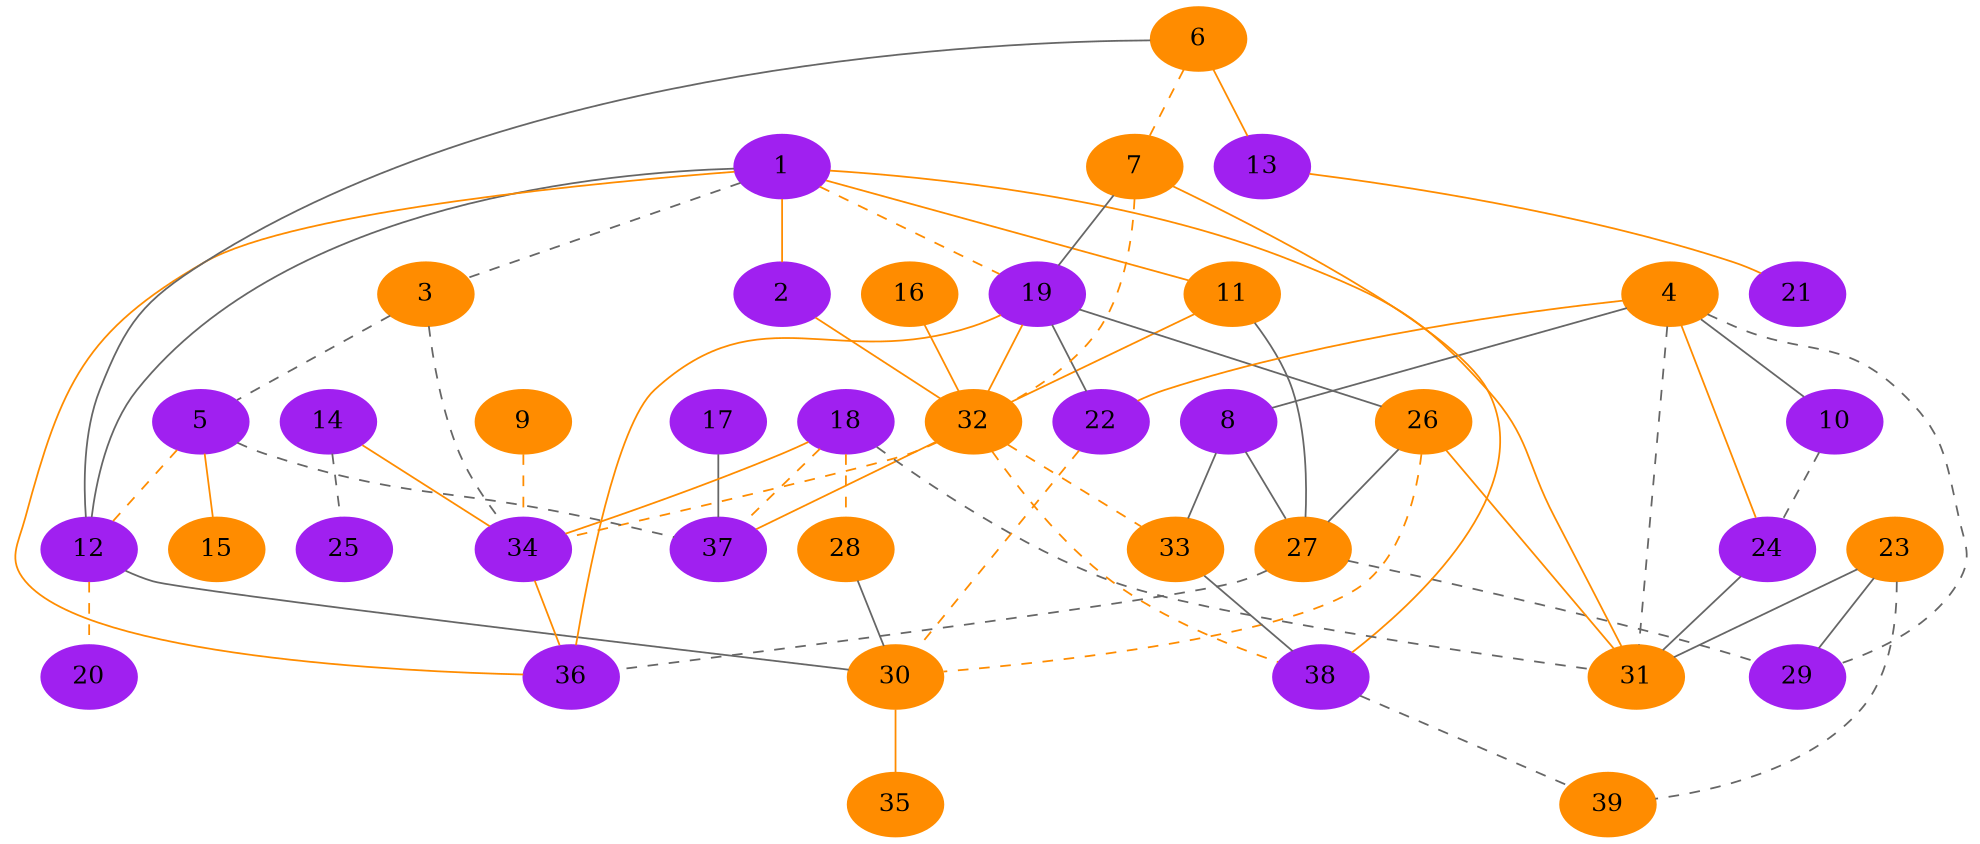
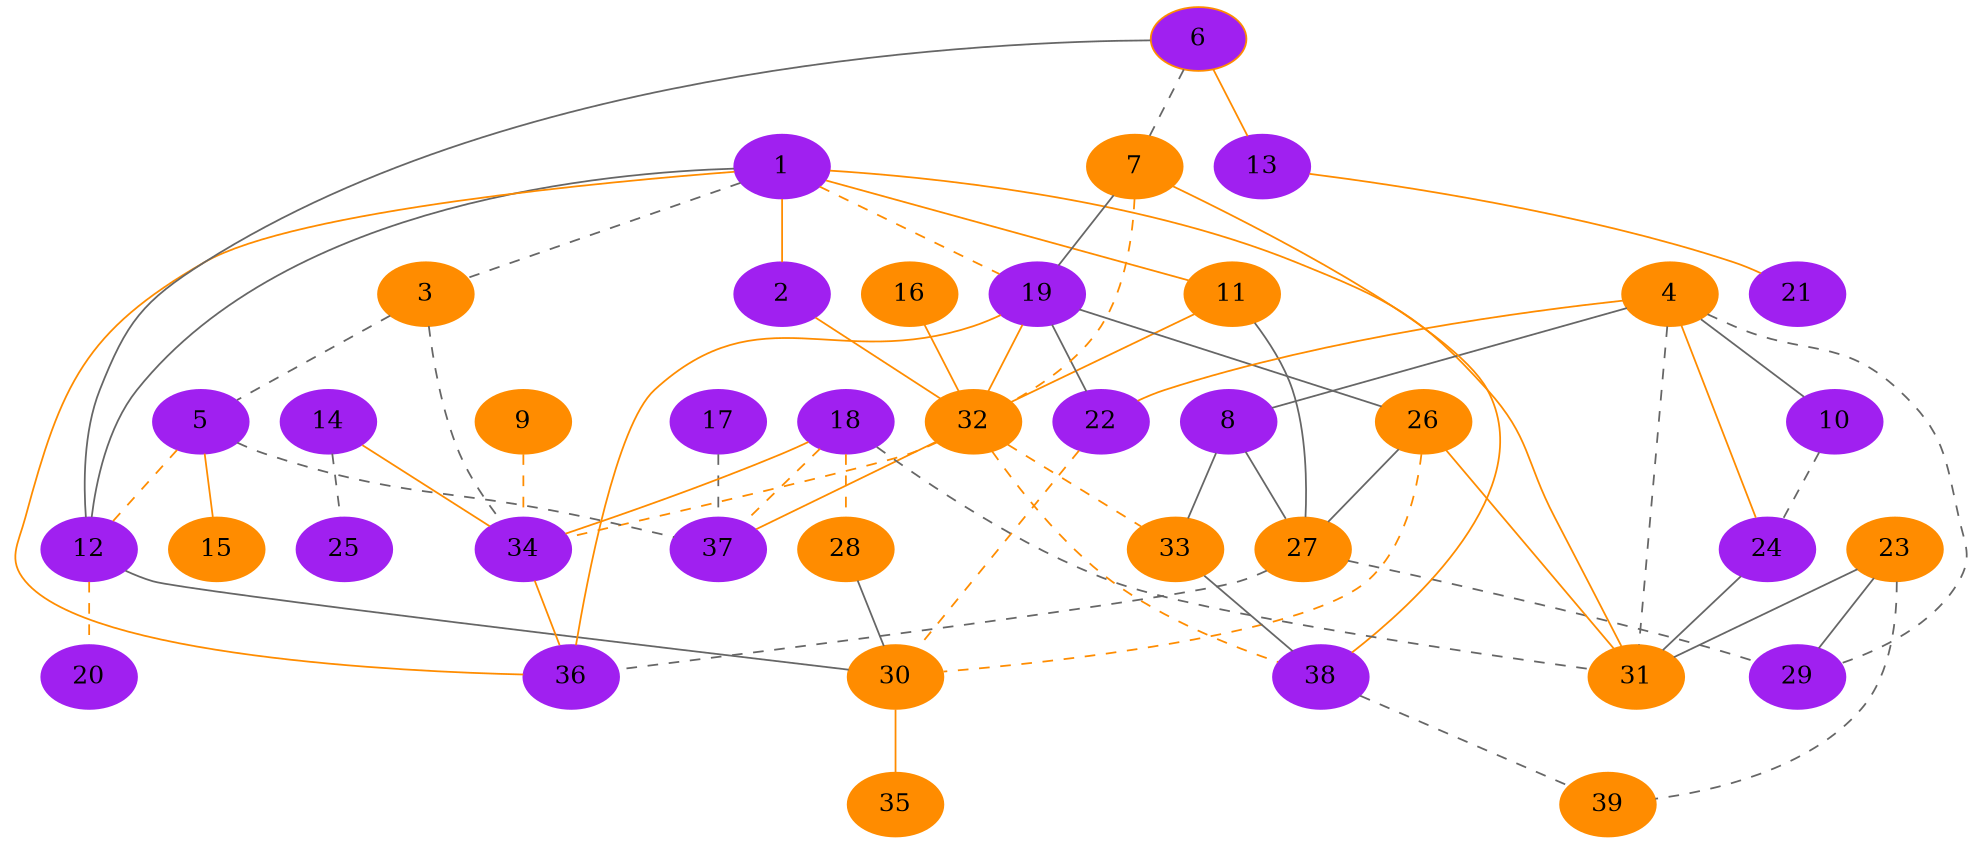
node "6": fillcolor darkorange -> purple
edge "6" -- "7": color darkorange -> gray40
edge "17" -- "37": style solid -> dashed
